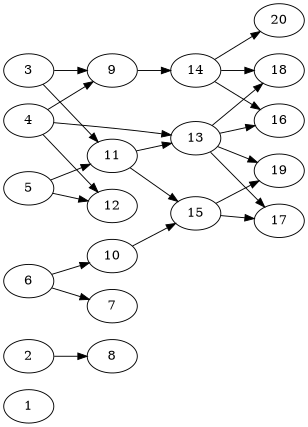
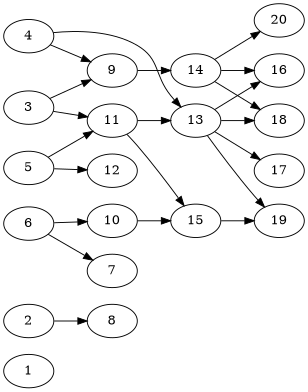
edge "4" -> "12": removed
edge "15" -> "17": removed
